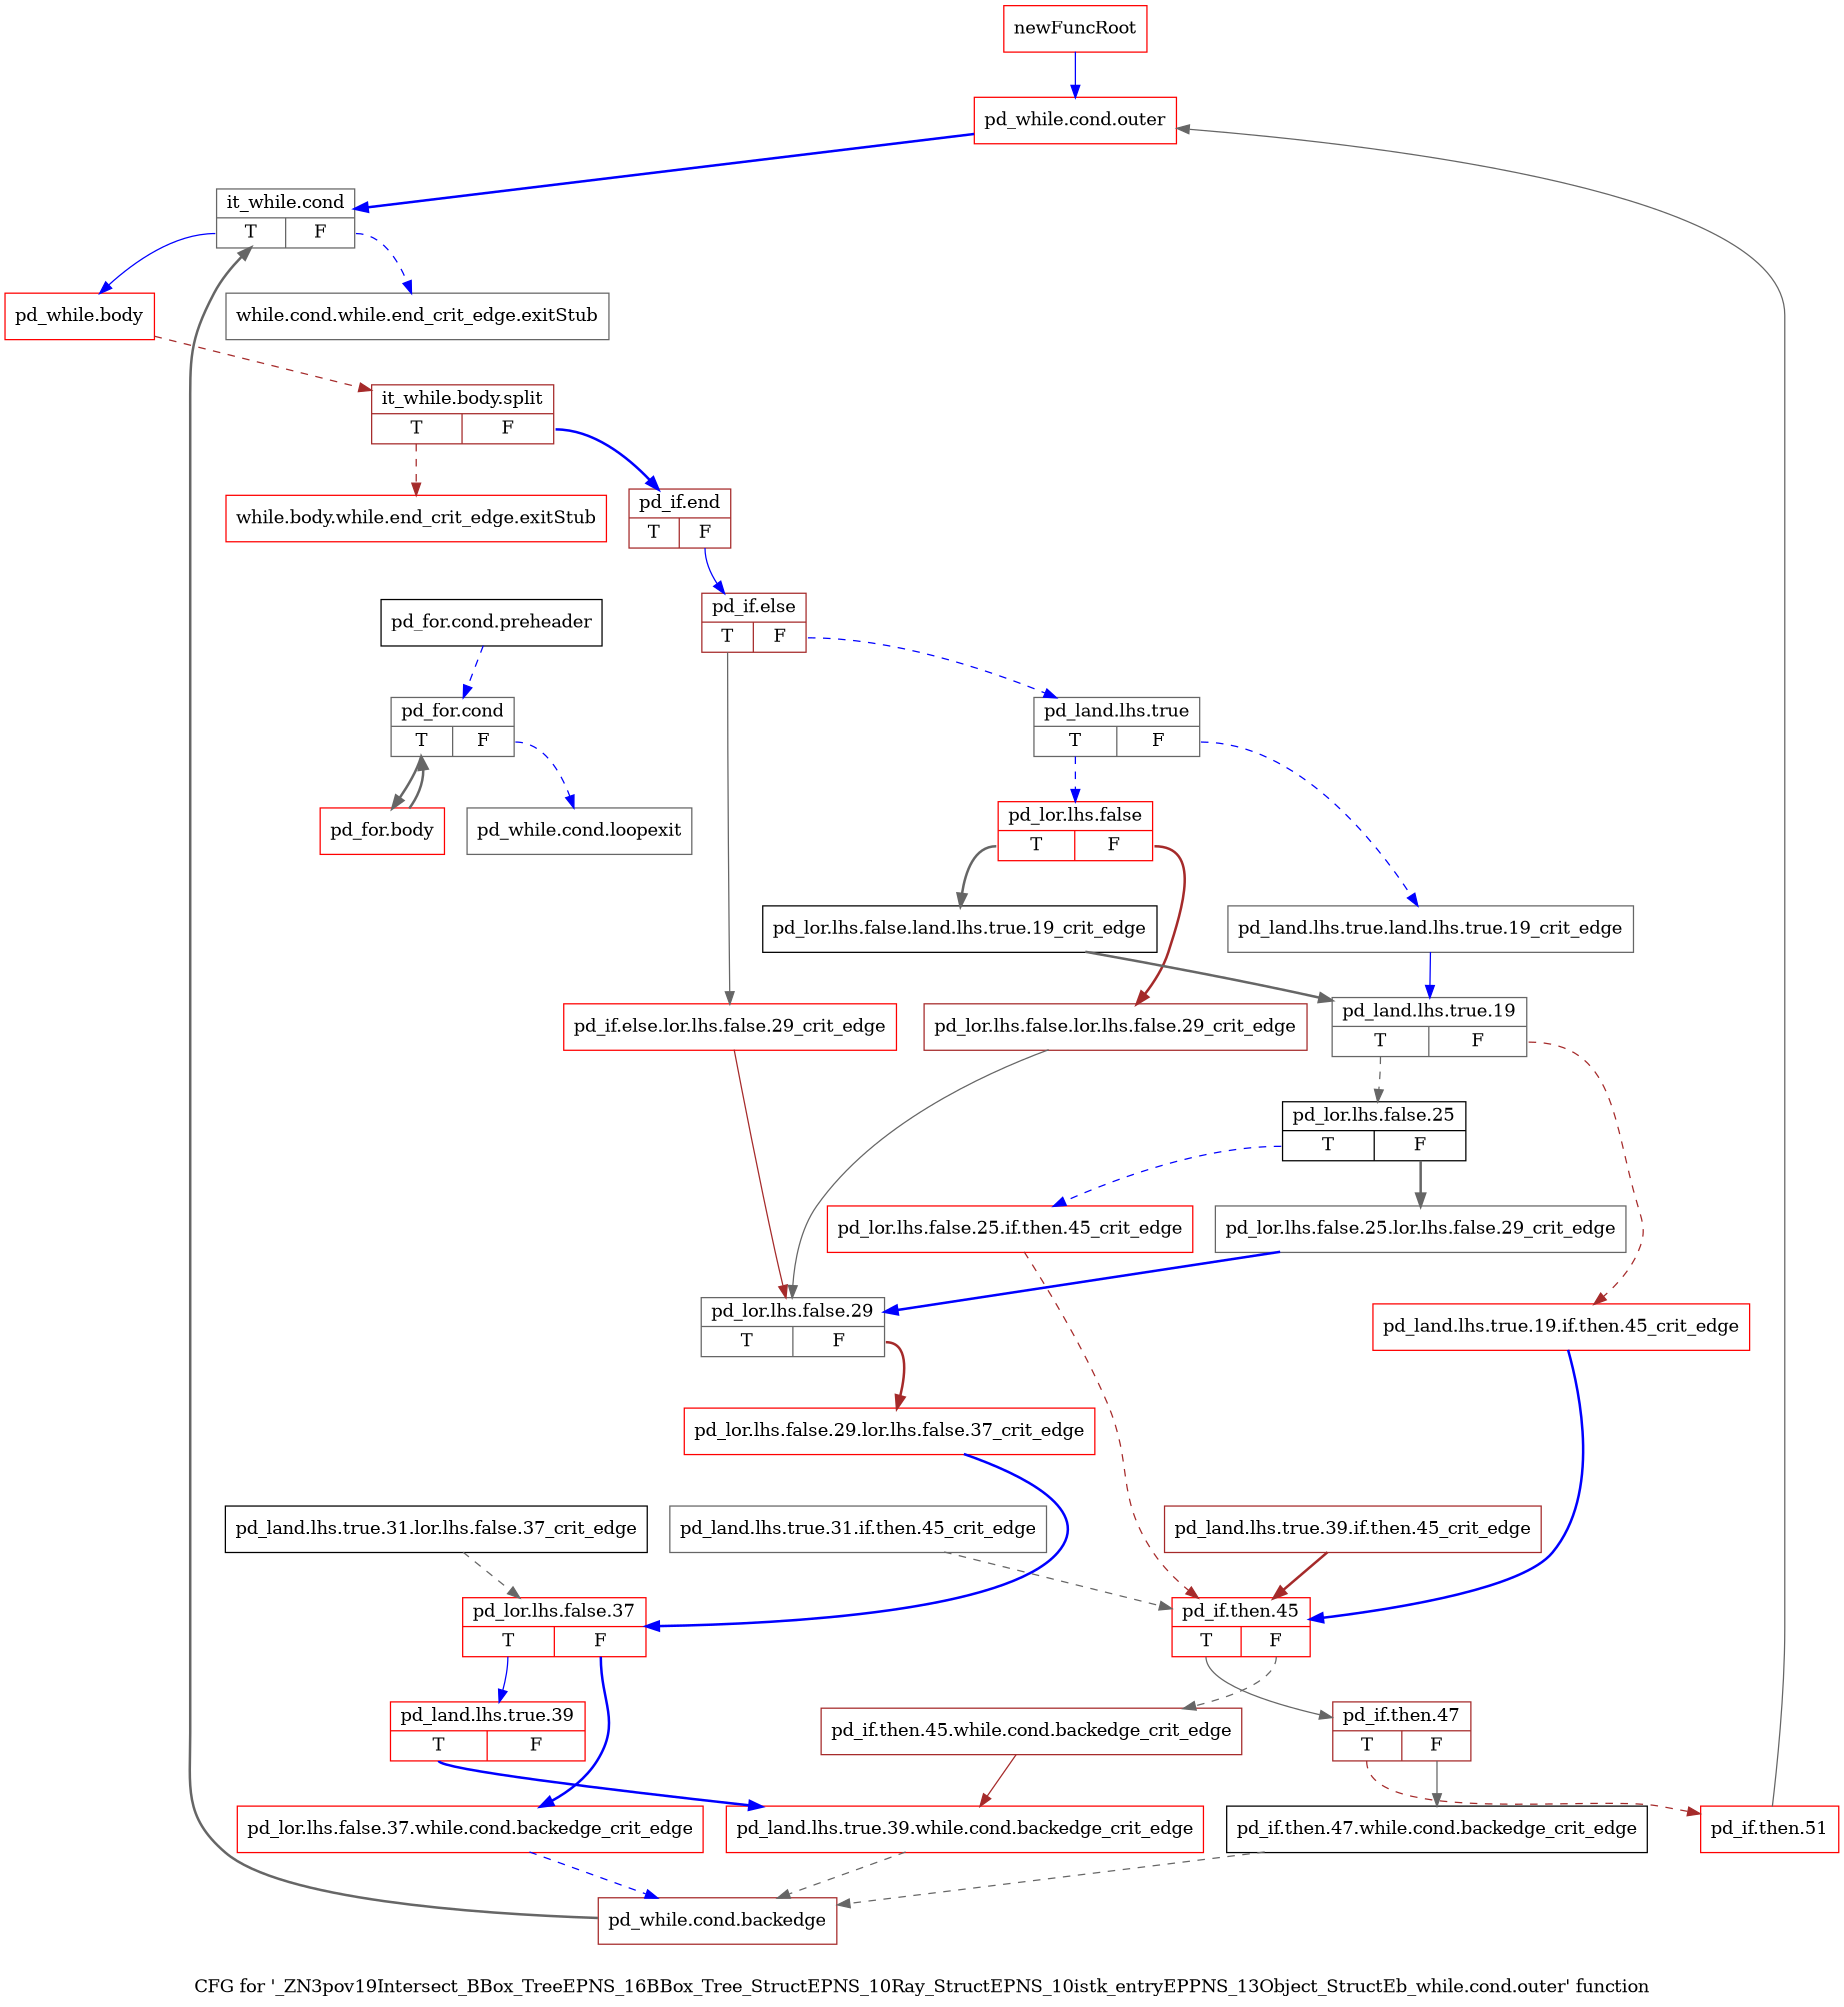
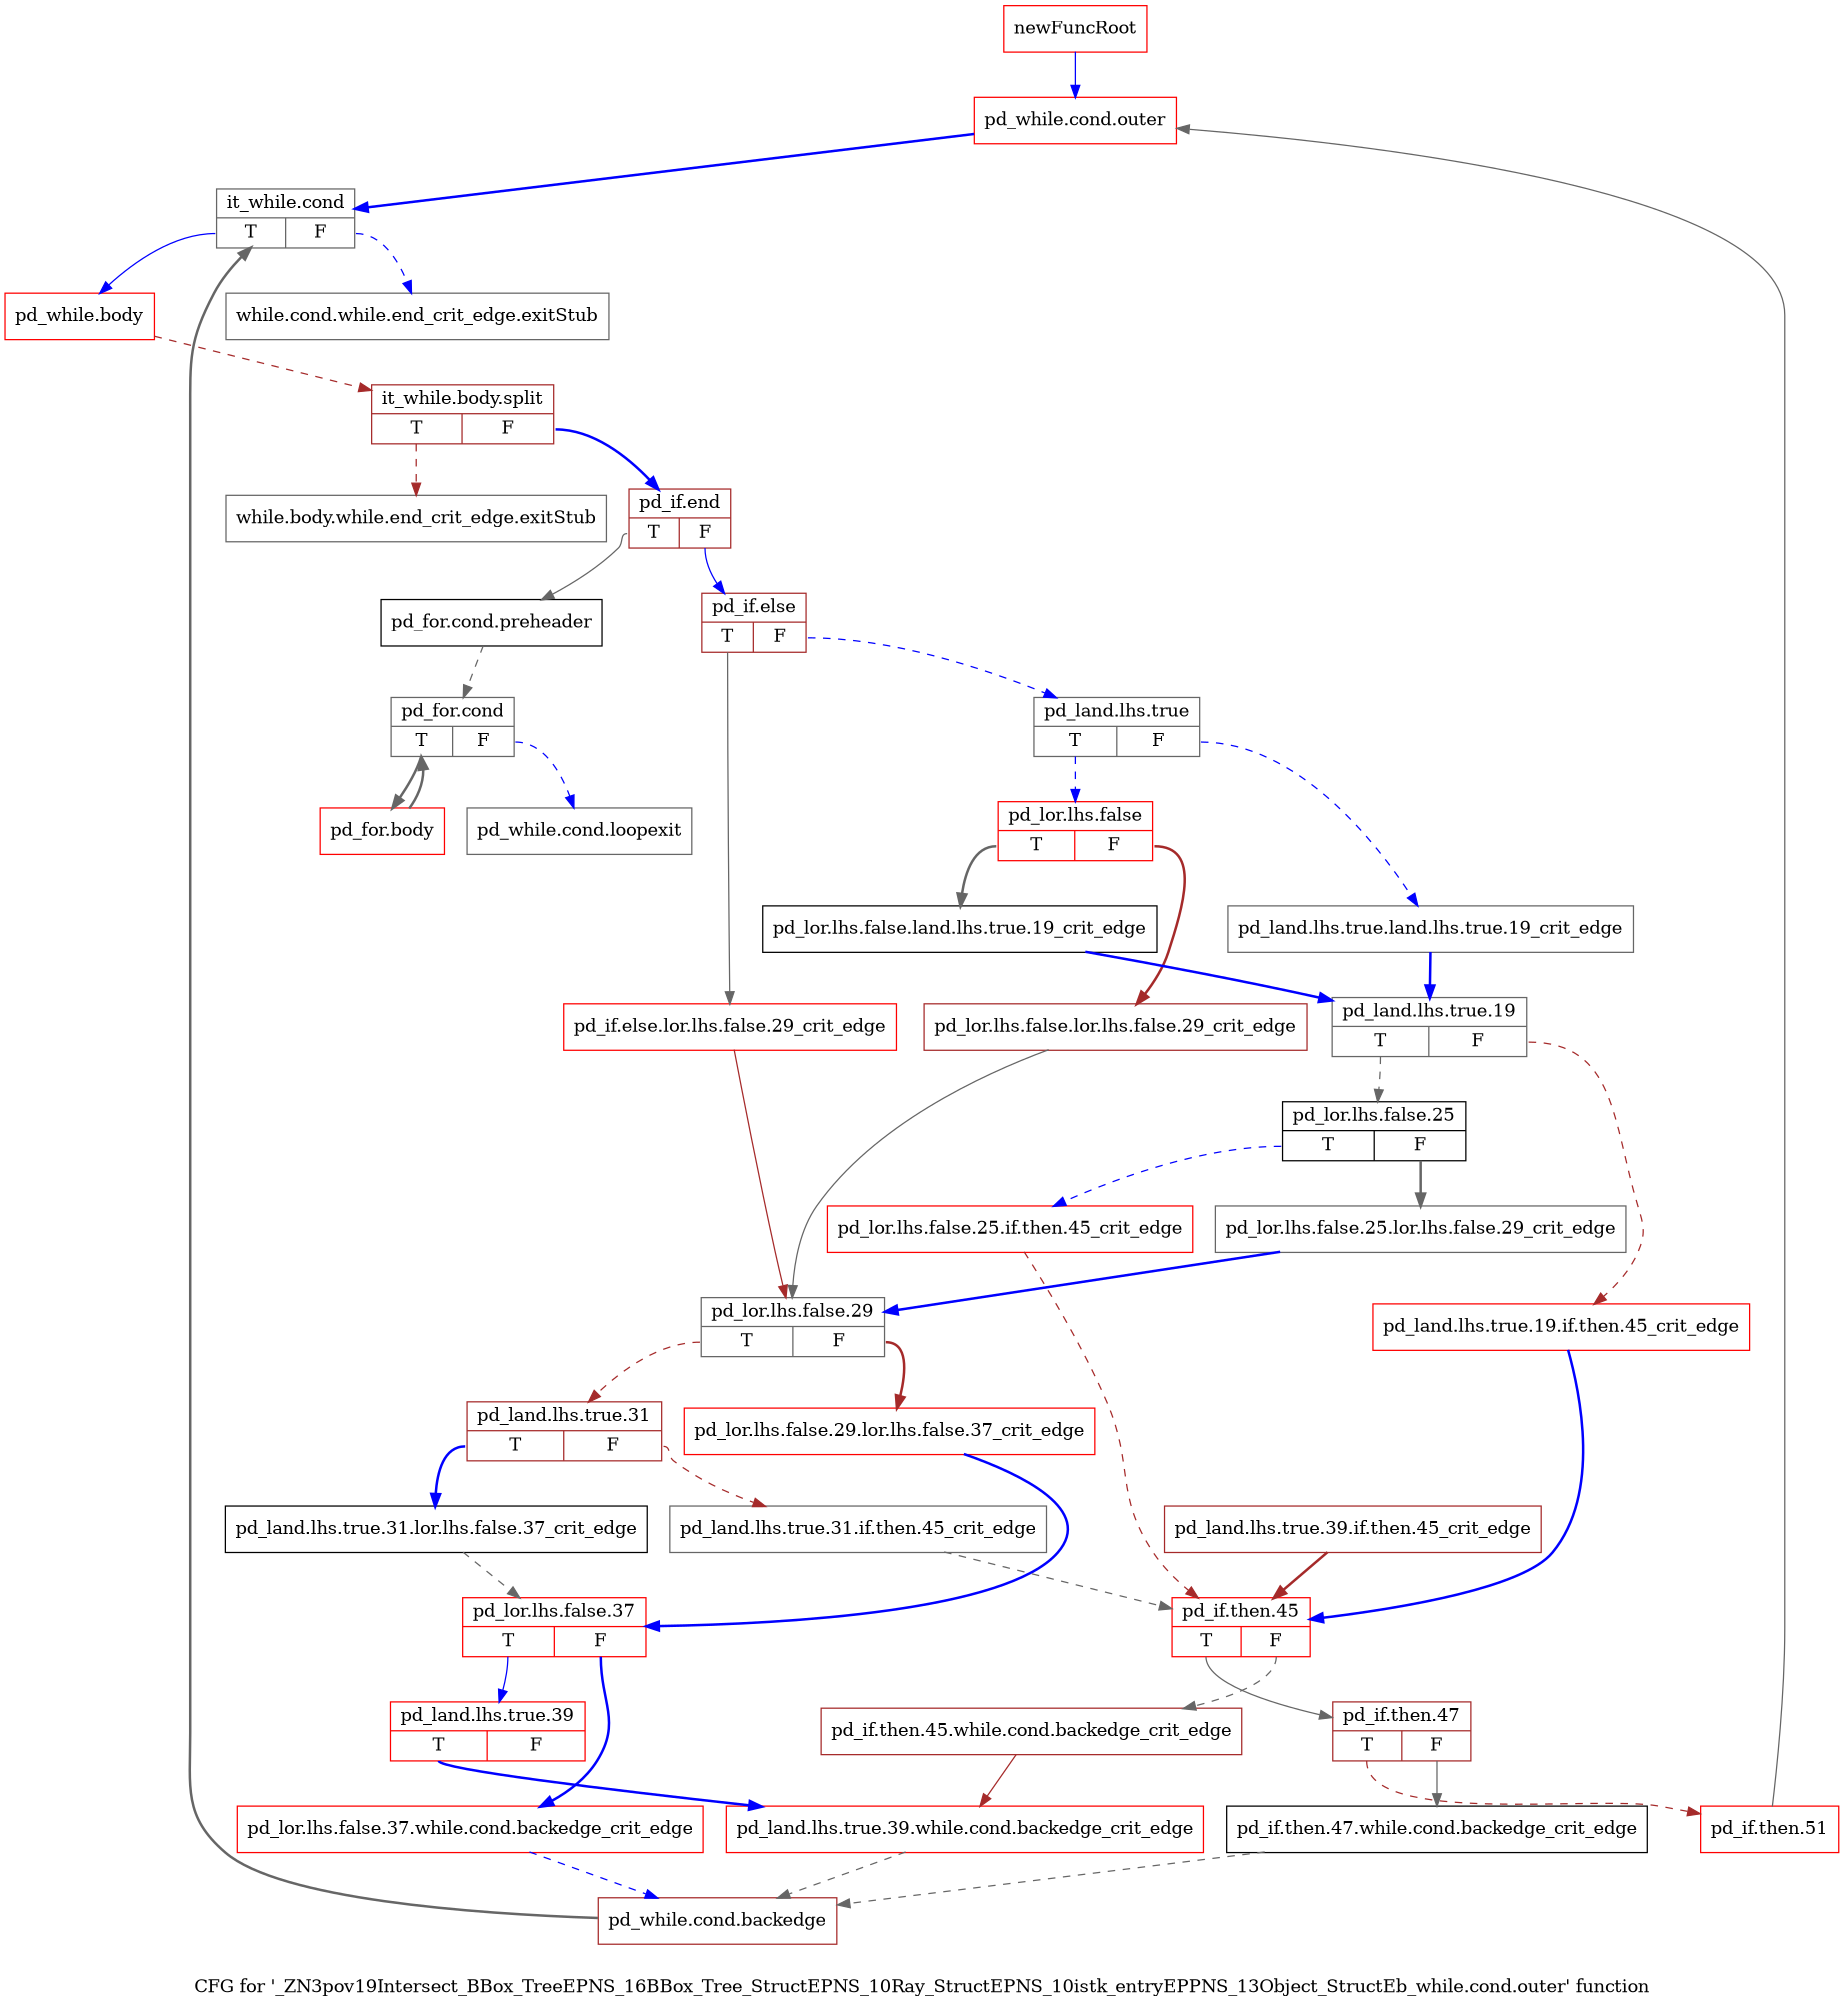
node "while.body.while.end_crit_edge.exitStub": color red -> gray40
edge "pd_if.end" -> "pd_for.cond.preheader": added
edge "pd_for.cond.preheader" -> "pd_for.cond": color blue -> gray40
edge "pd_land.lhs.true.land.lhs.true.19_crit_edge" -> "pd_land.lhs.true.19": style solid -> bold
edge "pd_lor.lhs.false.land.lhs.true.19_crit_edge" -> "pd_land.lhs.true.19": color gray40 -> blue
node "pd_land.lhs.true.31": added
